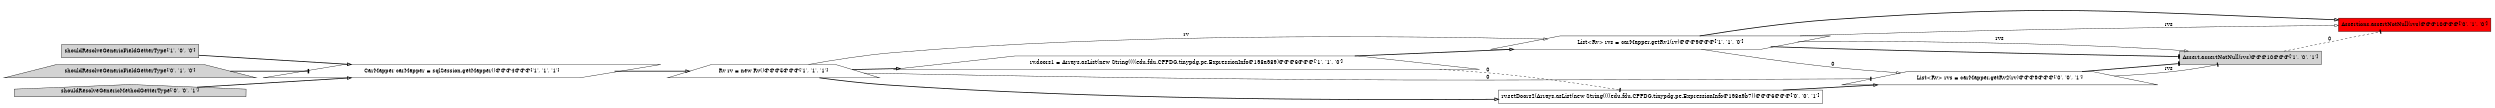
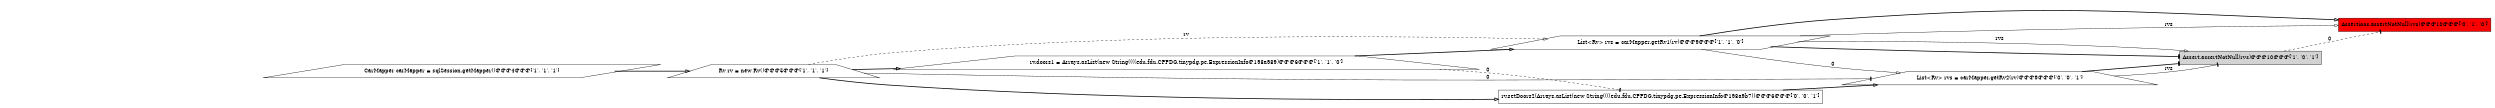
edge "Rv rv = new Rv()@@@5@@@['1', '1', '1']" -> "List<Rv> rvs = carMapper.getRv1(rv)@@@9@@@['1', '1', '0']": style solid -> dashed
node "shouldResolveGenericFieldGetterType['1', '0', '0']": removed
node "shouldResolveGenericFieldGetterType['0', '1', '0']": removed
node "shouldResolveGenericMethodGetterType['0', '0', '1']": removed
